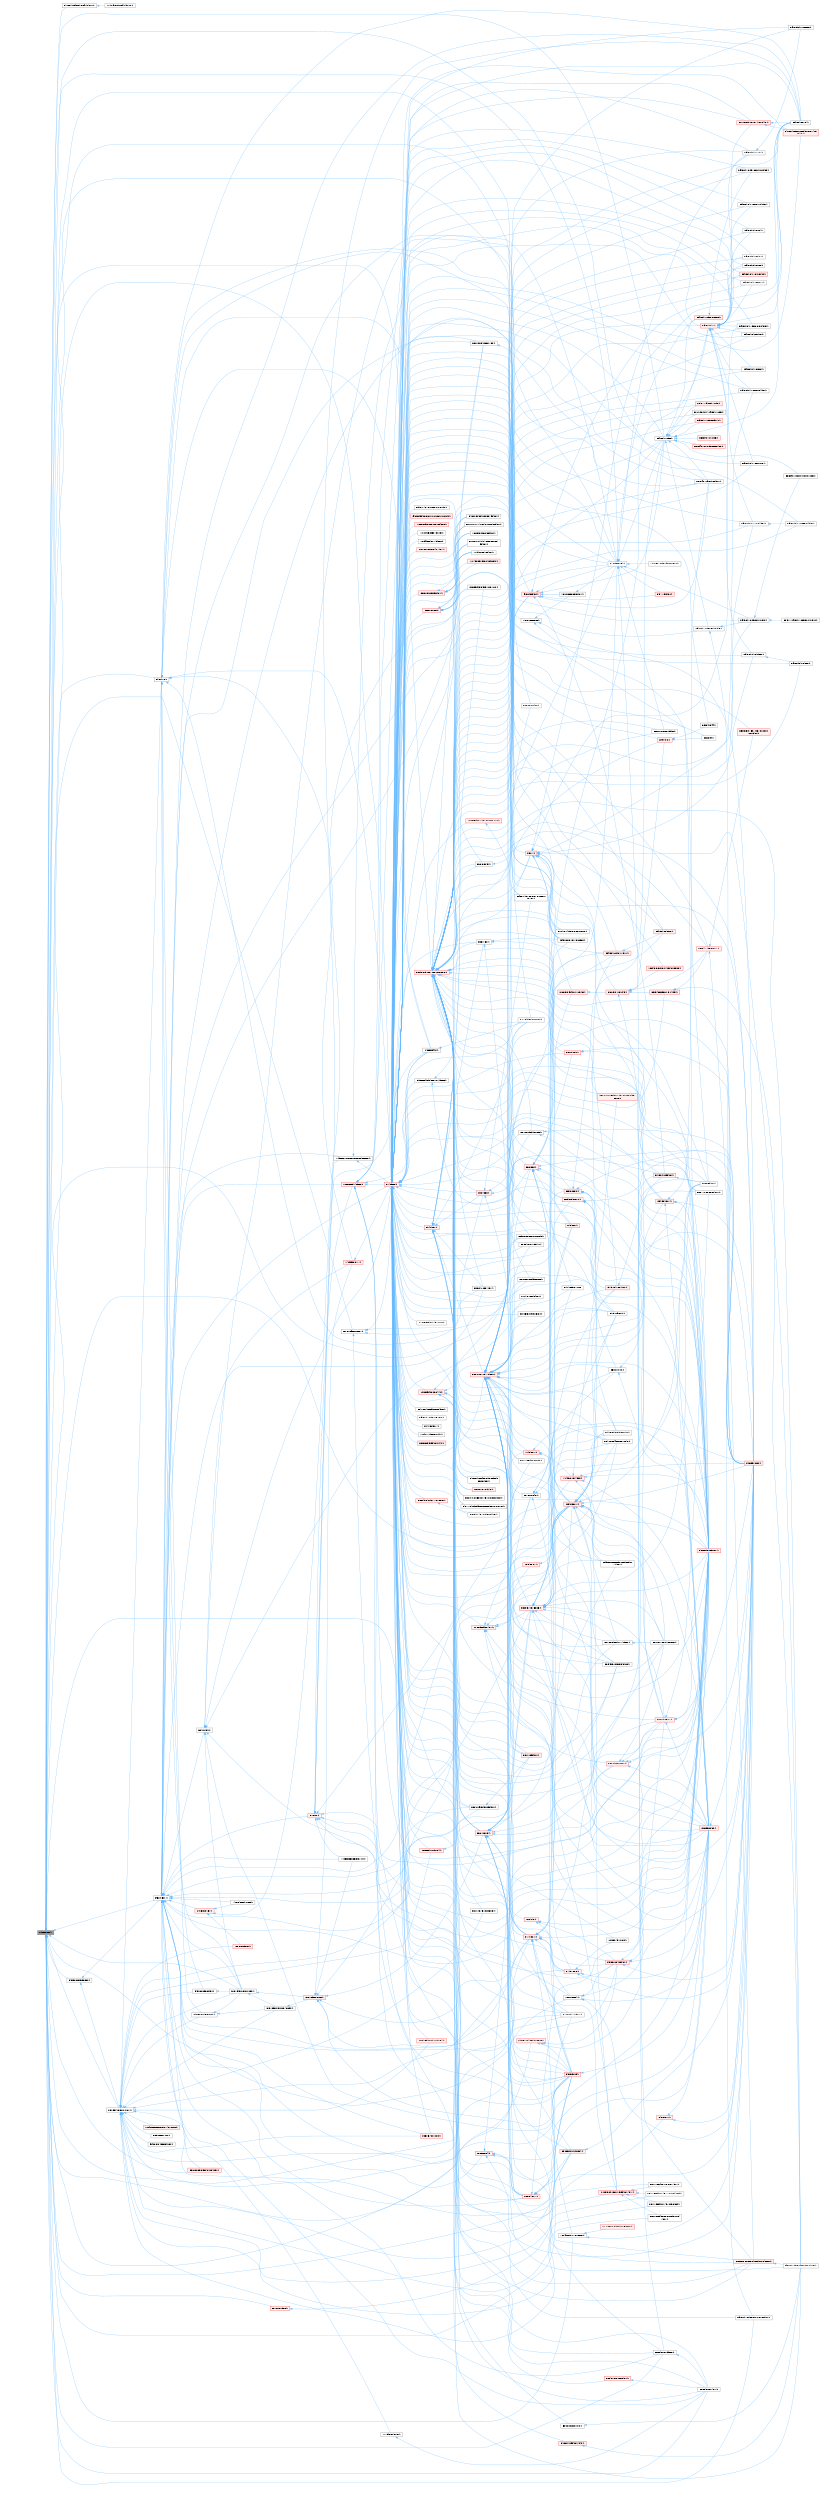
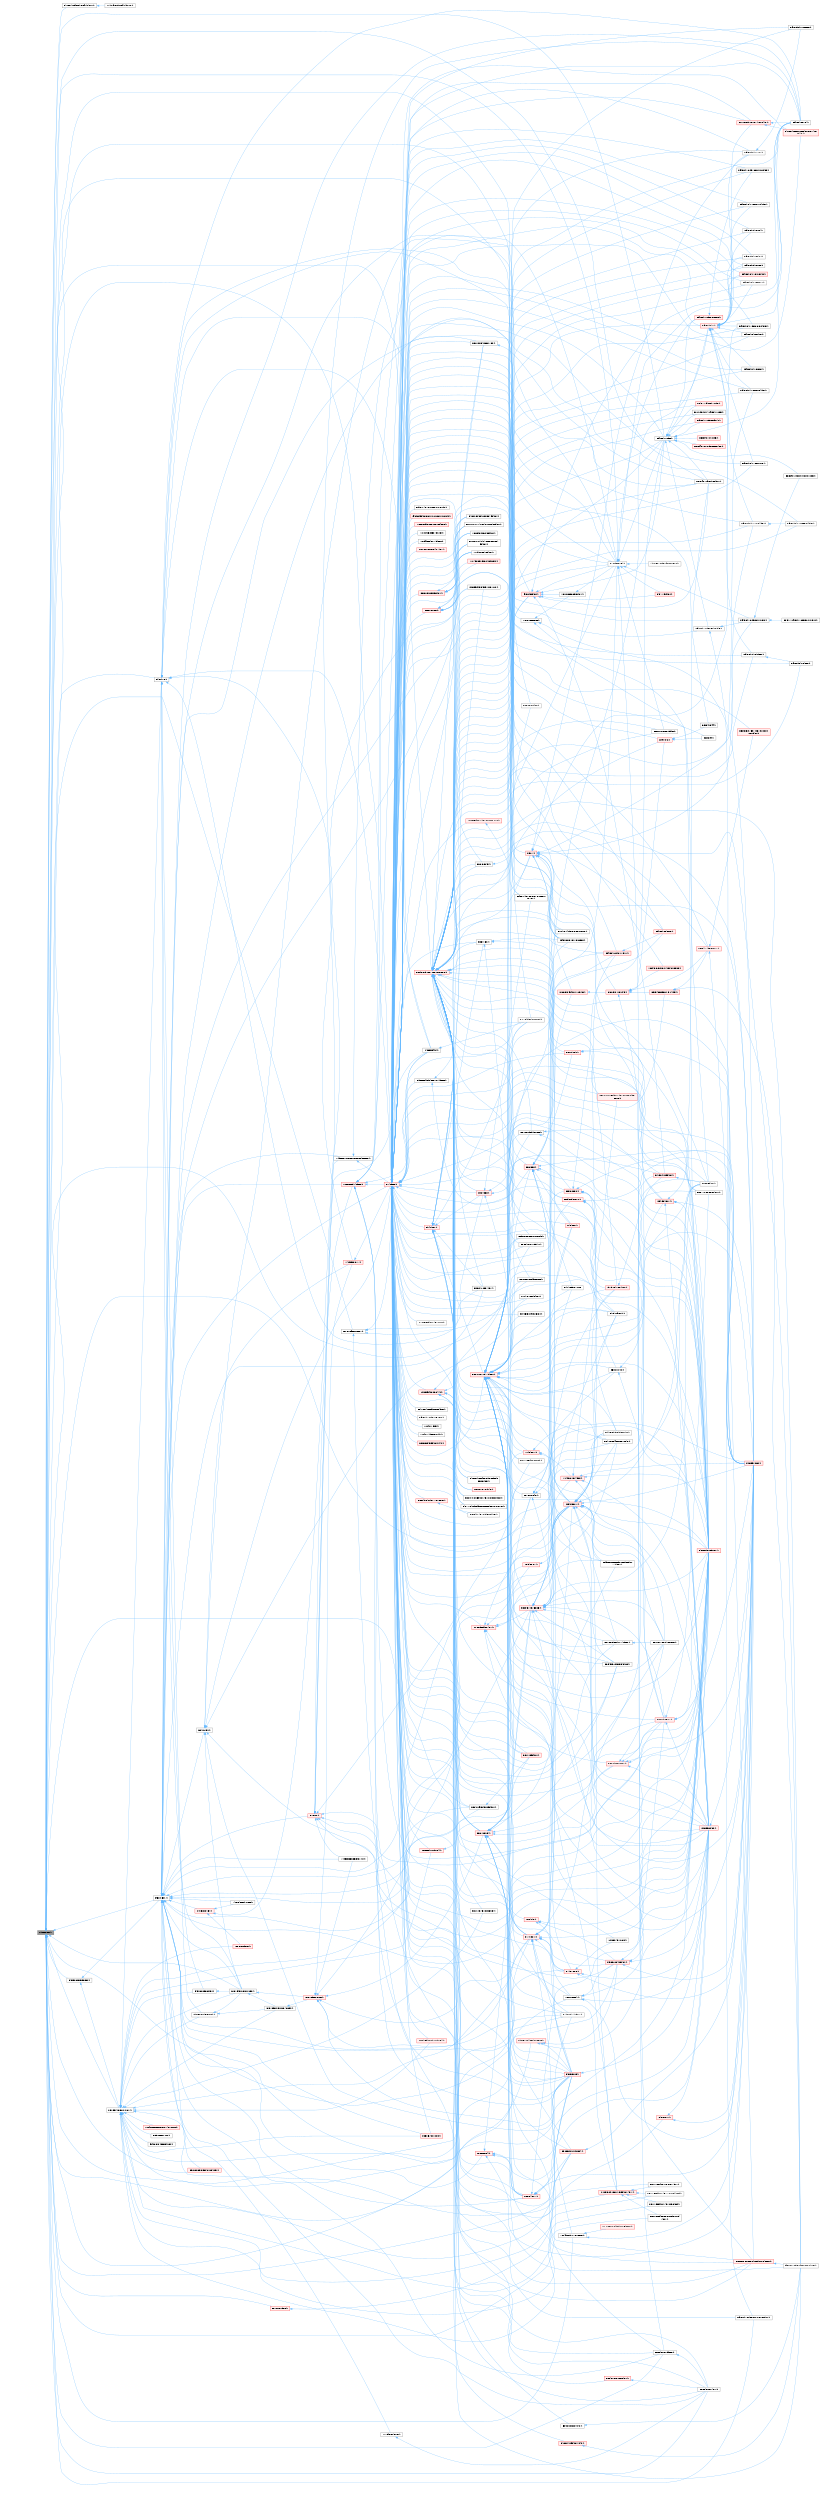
node "SLinkedBox.h": label "SLinkedBox.h" -> "AudioMeter.h"
